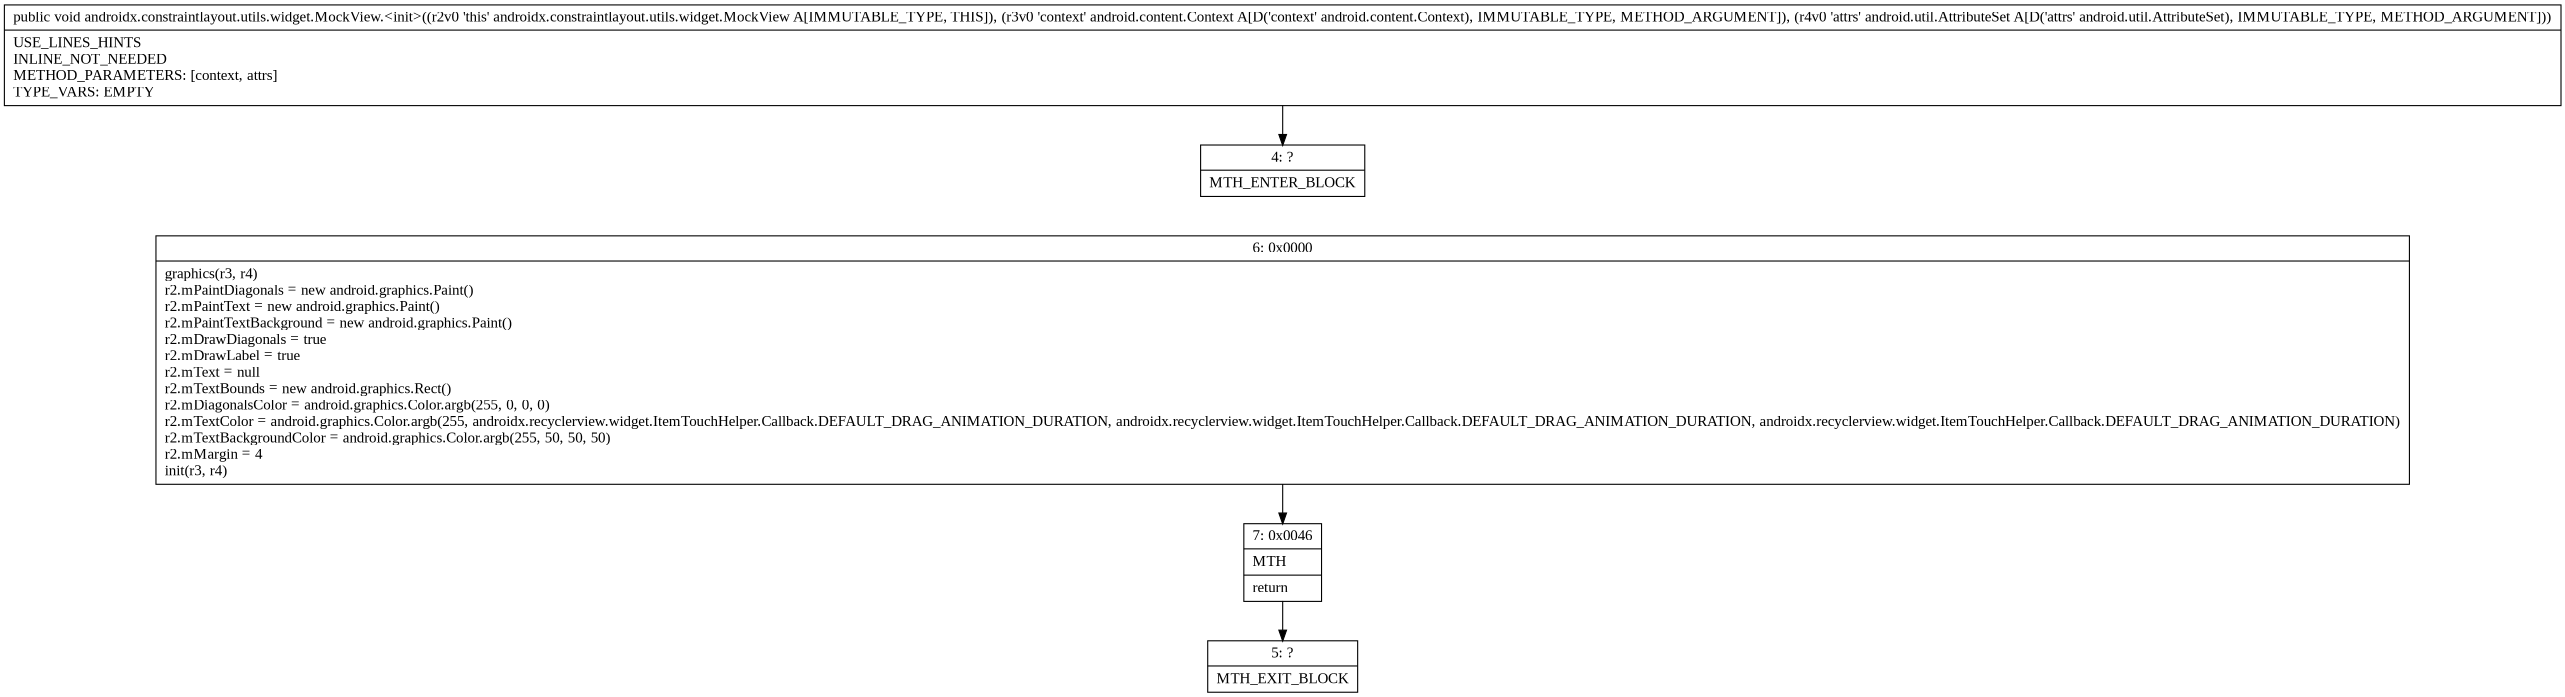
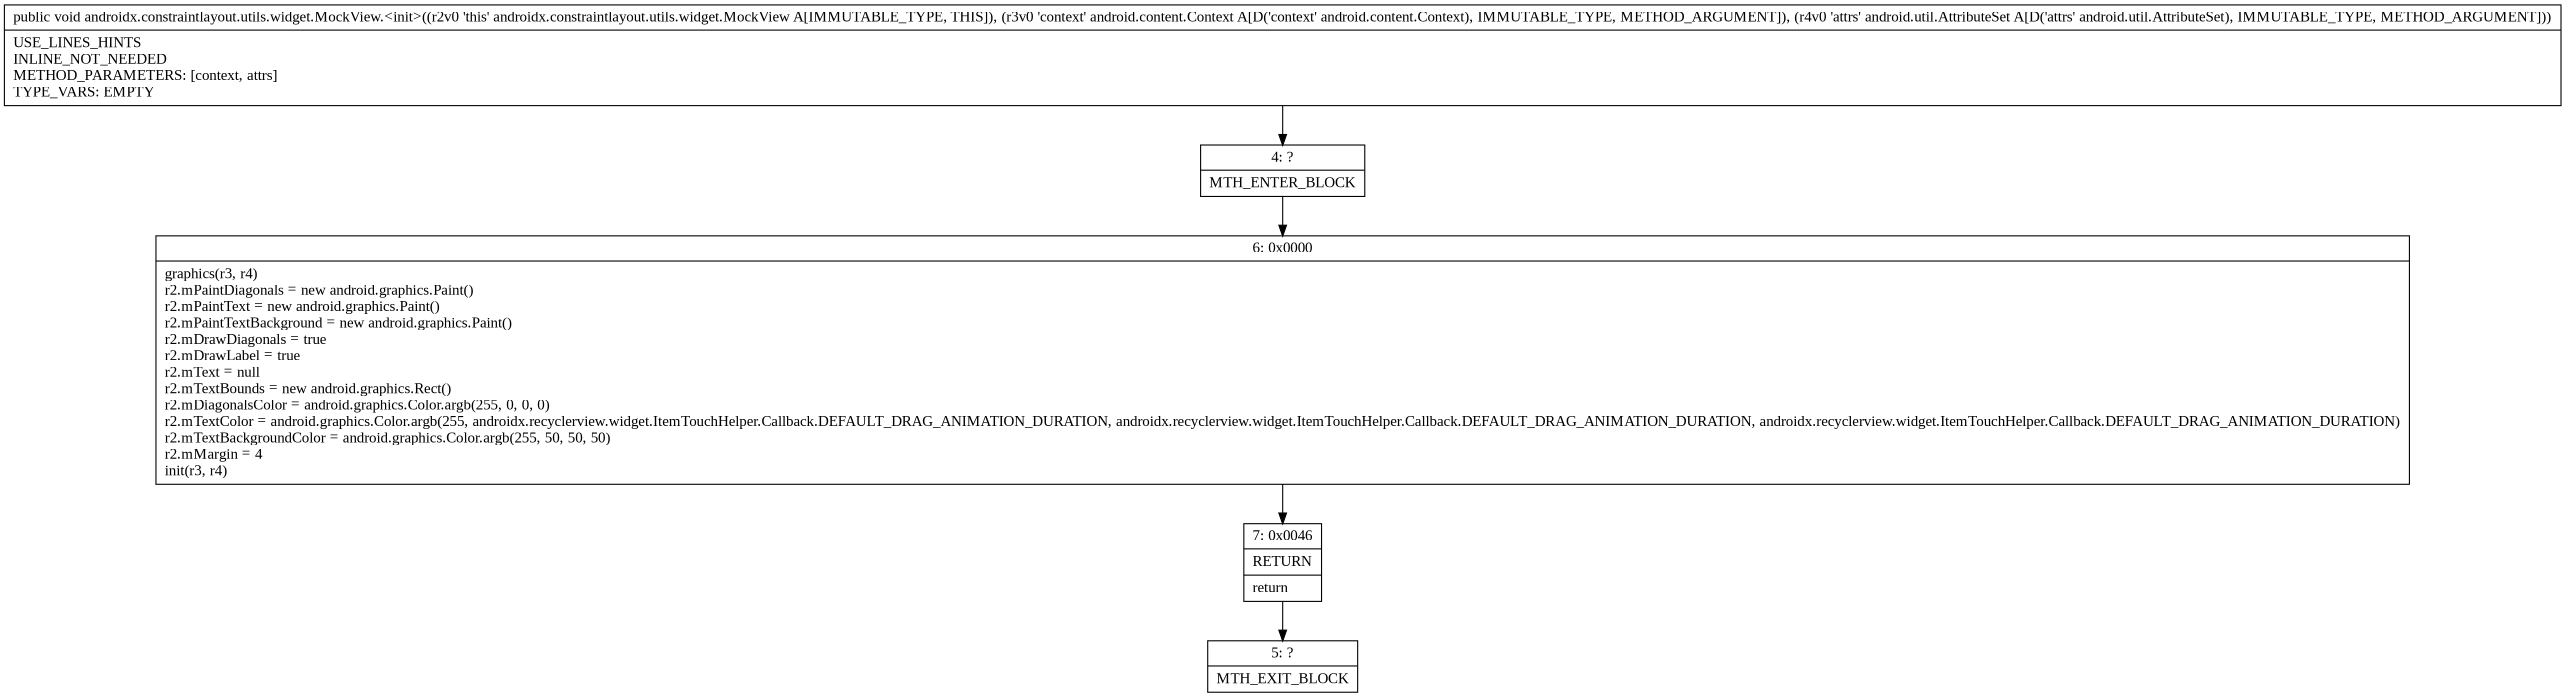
edge "4: ?" -> "6: 0x0000": added
node "7: 0x0046": text "MTH" -> "RETURN"
